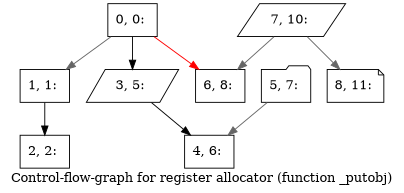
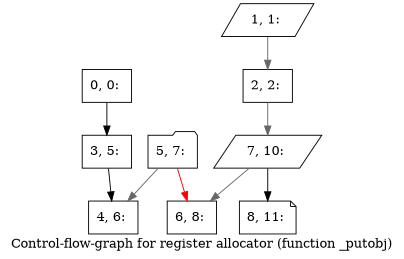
edge "0, 0:" -> "1, 1:": removed
edge "0, 0:" -> "6, 8:": now "5, 7:" -> "6, 8:"
edge "7, 10:" -> "8, 11:": color gray40 -> black
node "1, 1:": shape box -> parallelogram
node "3, 5:": shape parallelogram -> box
edge "1, 1:" -> "2, 2:": color black -> gray40
edge "2, 2:" -> "7, 10:": added
